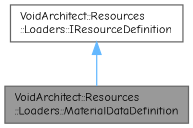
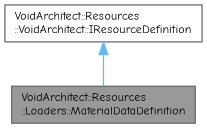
node "VoidArchitect::Resources ::Loaders::IResourceDefinition": label "VoidArchitect::Resources ::Loaders::IResourceDefinition" -> "VoidArchitect::Resources ::VoidArchitect::IResourceDefinition"
